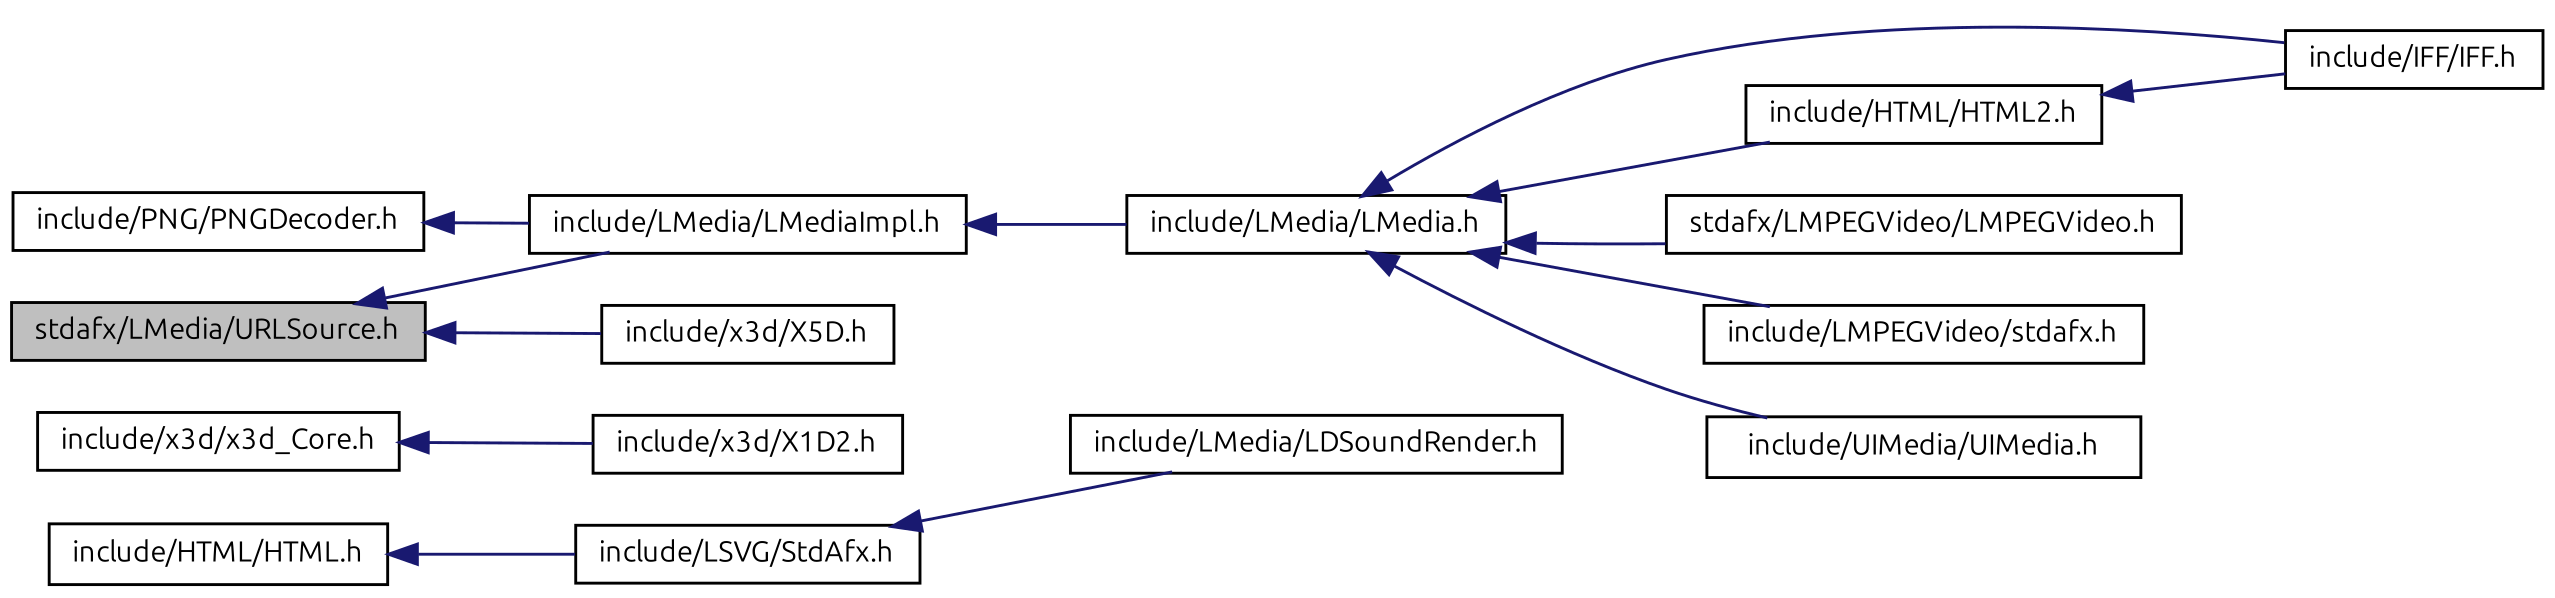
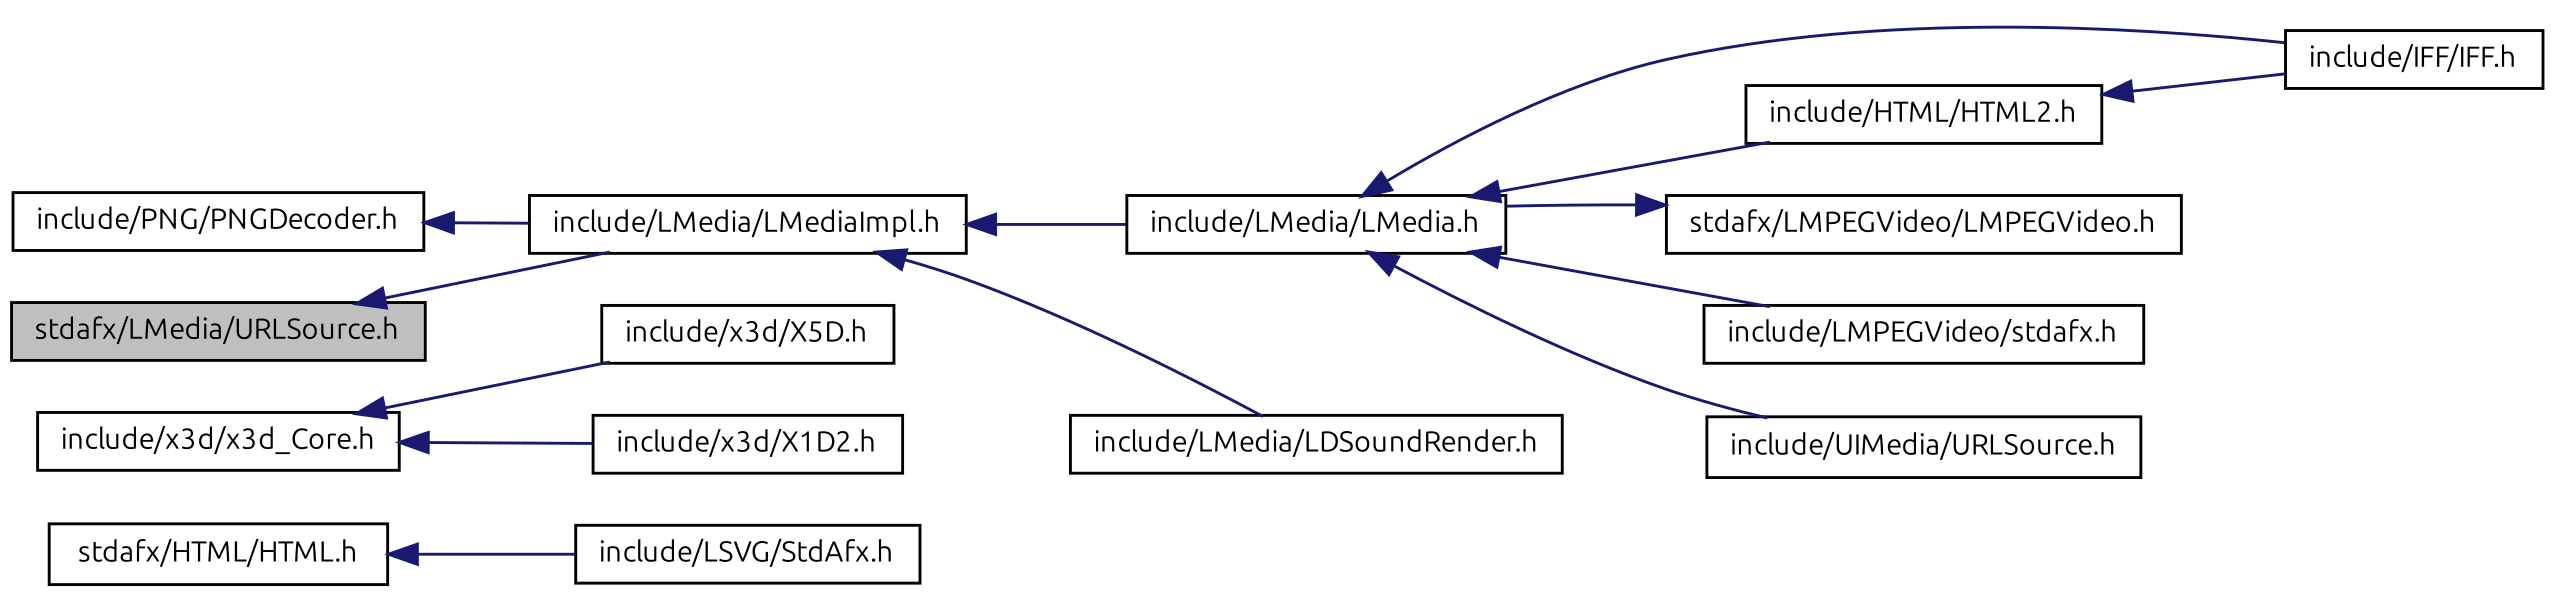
edge "stdafx/LMPEGVideo/LMPEGVideo.h" -> "include/LMedia/LMedia.h": reversed
edge "include/x3d/X5D.h" -> "stdafx/LMedia/URLSource.h": now "include/x3d/X5D.h" -> "include/x3d/x3d_Core.h"
node "include/UIMedia/UIMedia.h": label "include/UIMedia/UIMedia.h" -> "include/UIMedia/URLSource.h"
edge "include/LMedia/LDSoundRender.h" -> "include/LSVG/StdAfx.h": now "include/LMedia/LDSoundRender.h" -> "include/LMedia/LMediaImpl.h"
node "include/HTML/HTML.h": label "include/HTML/HTML.h" -> "stdafx/HTML/HTML.h"
